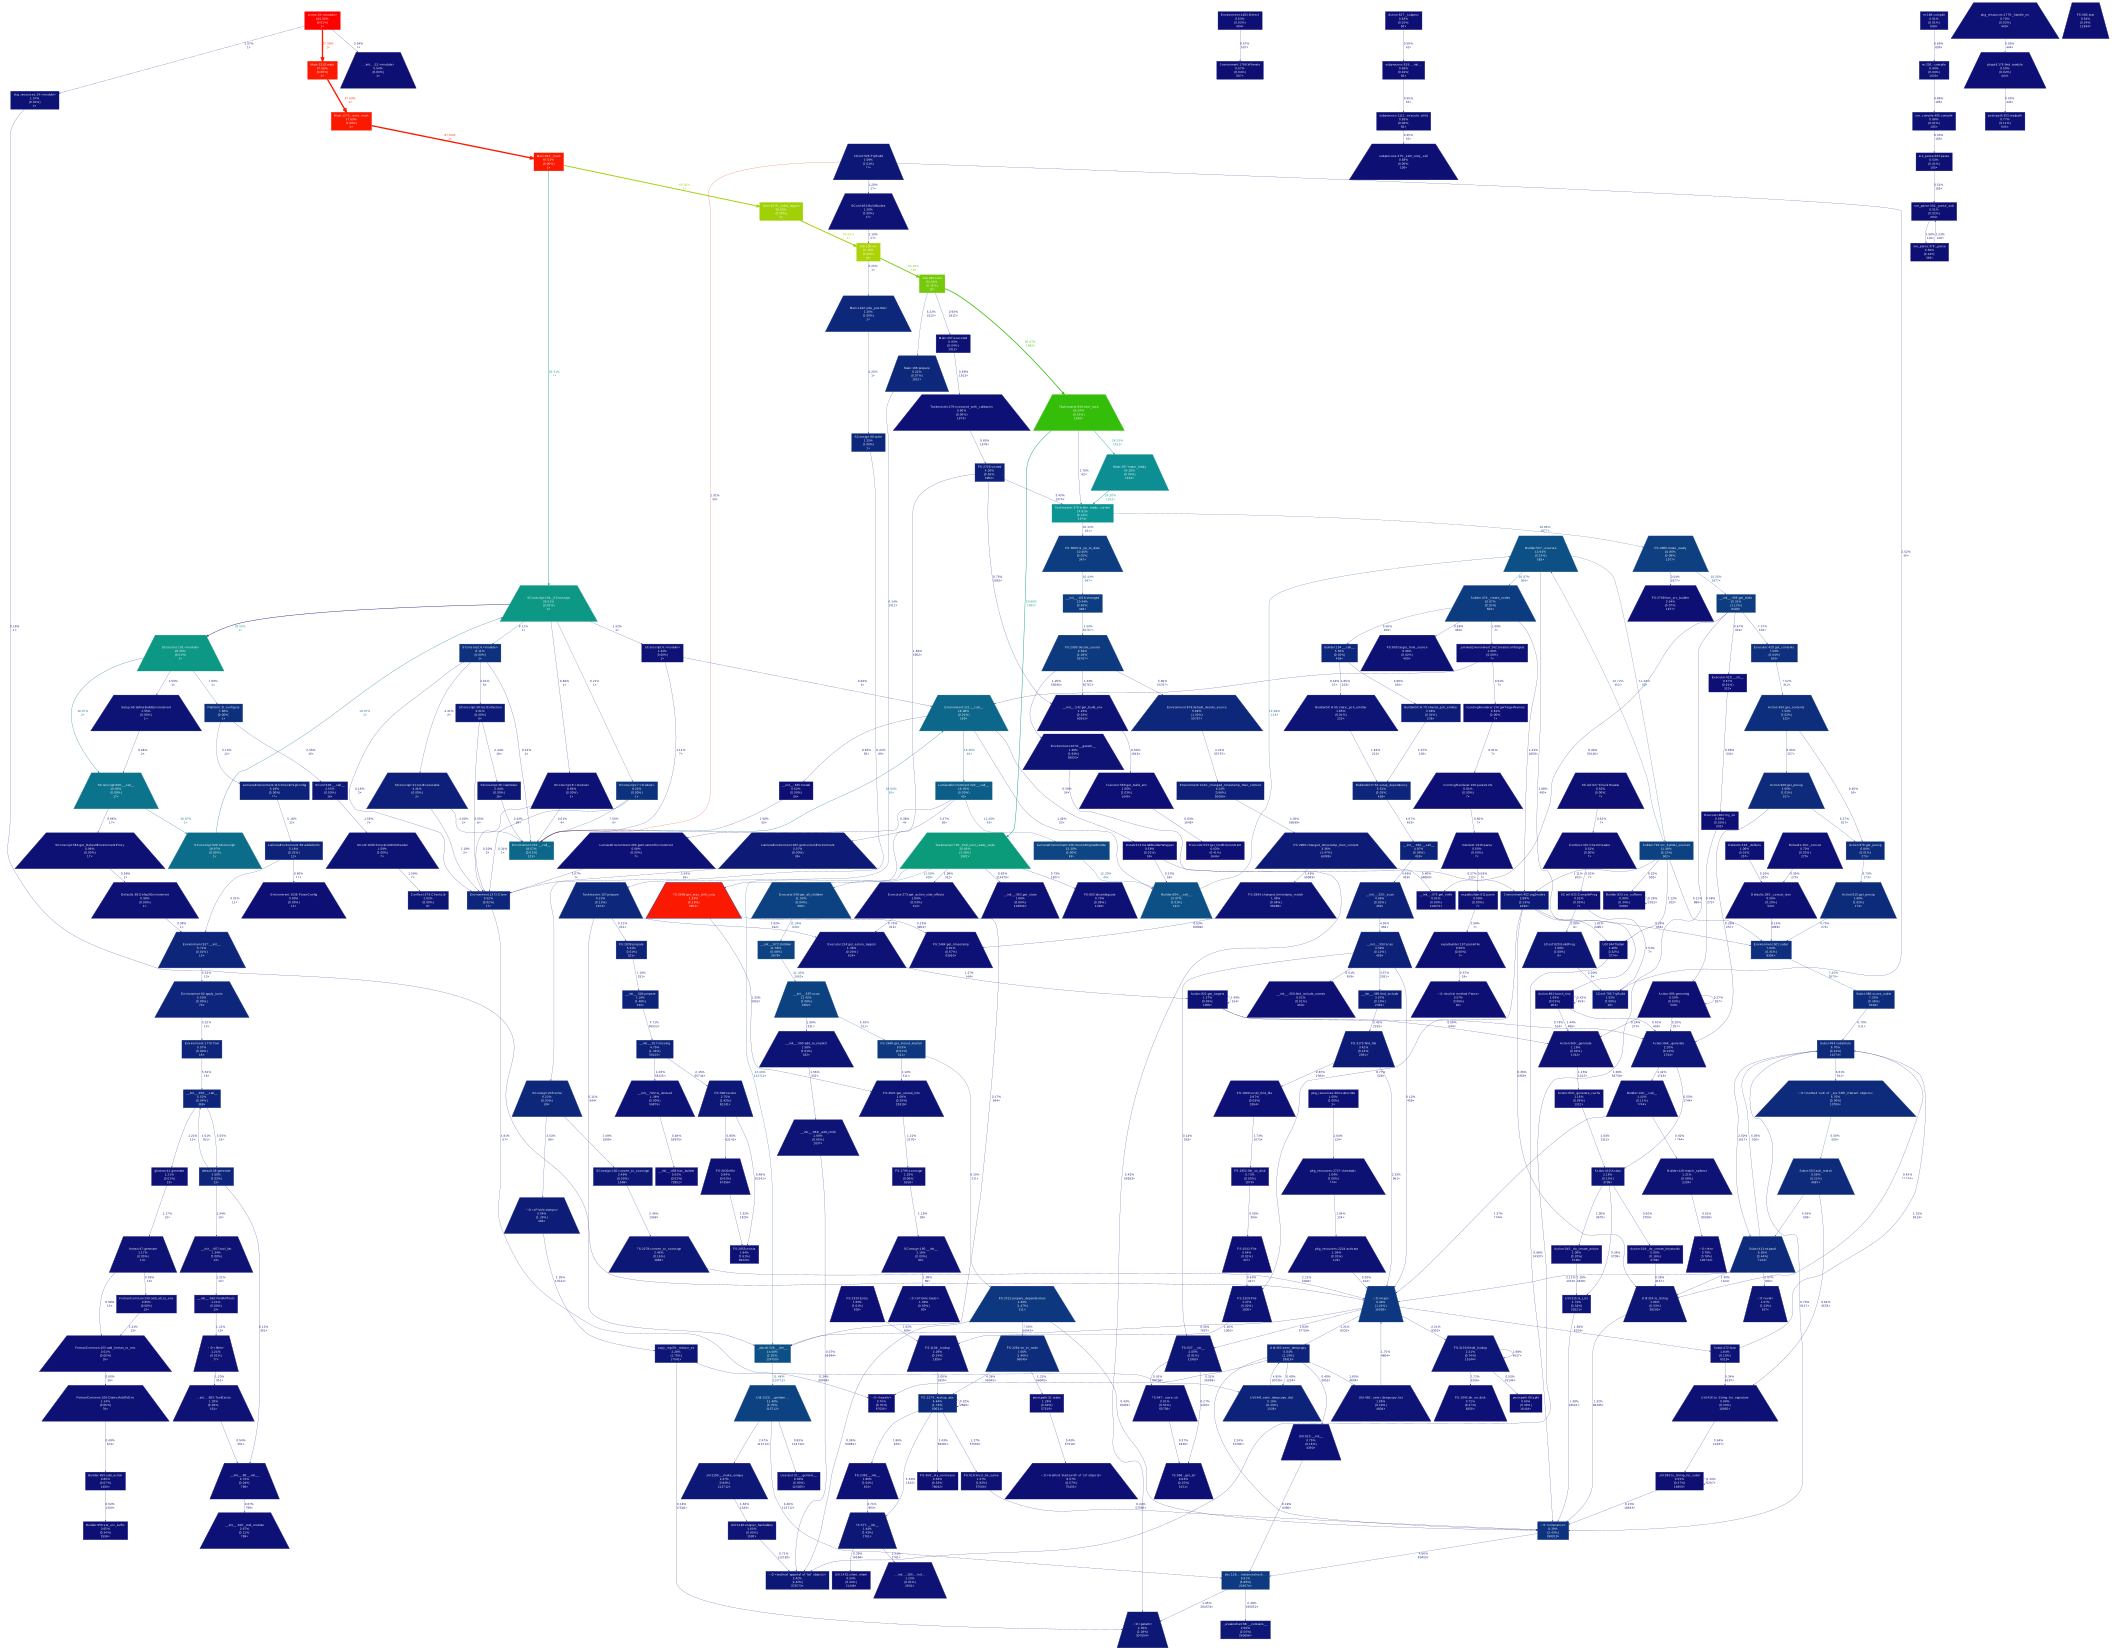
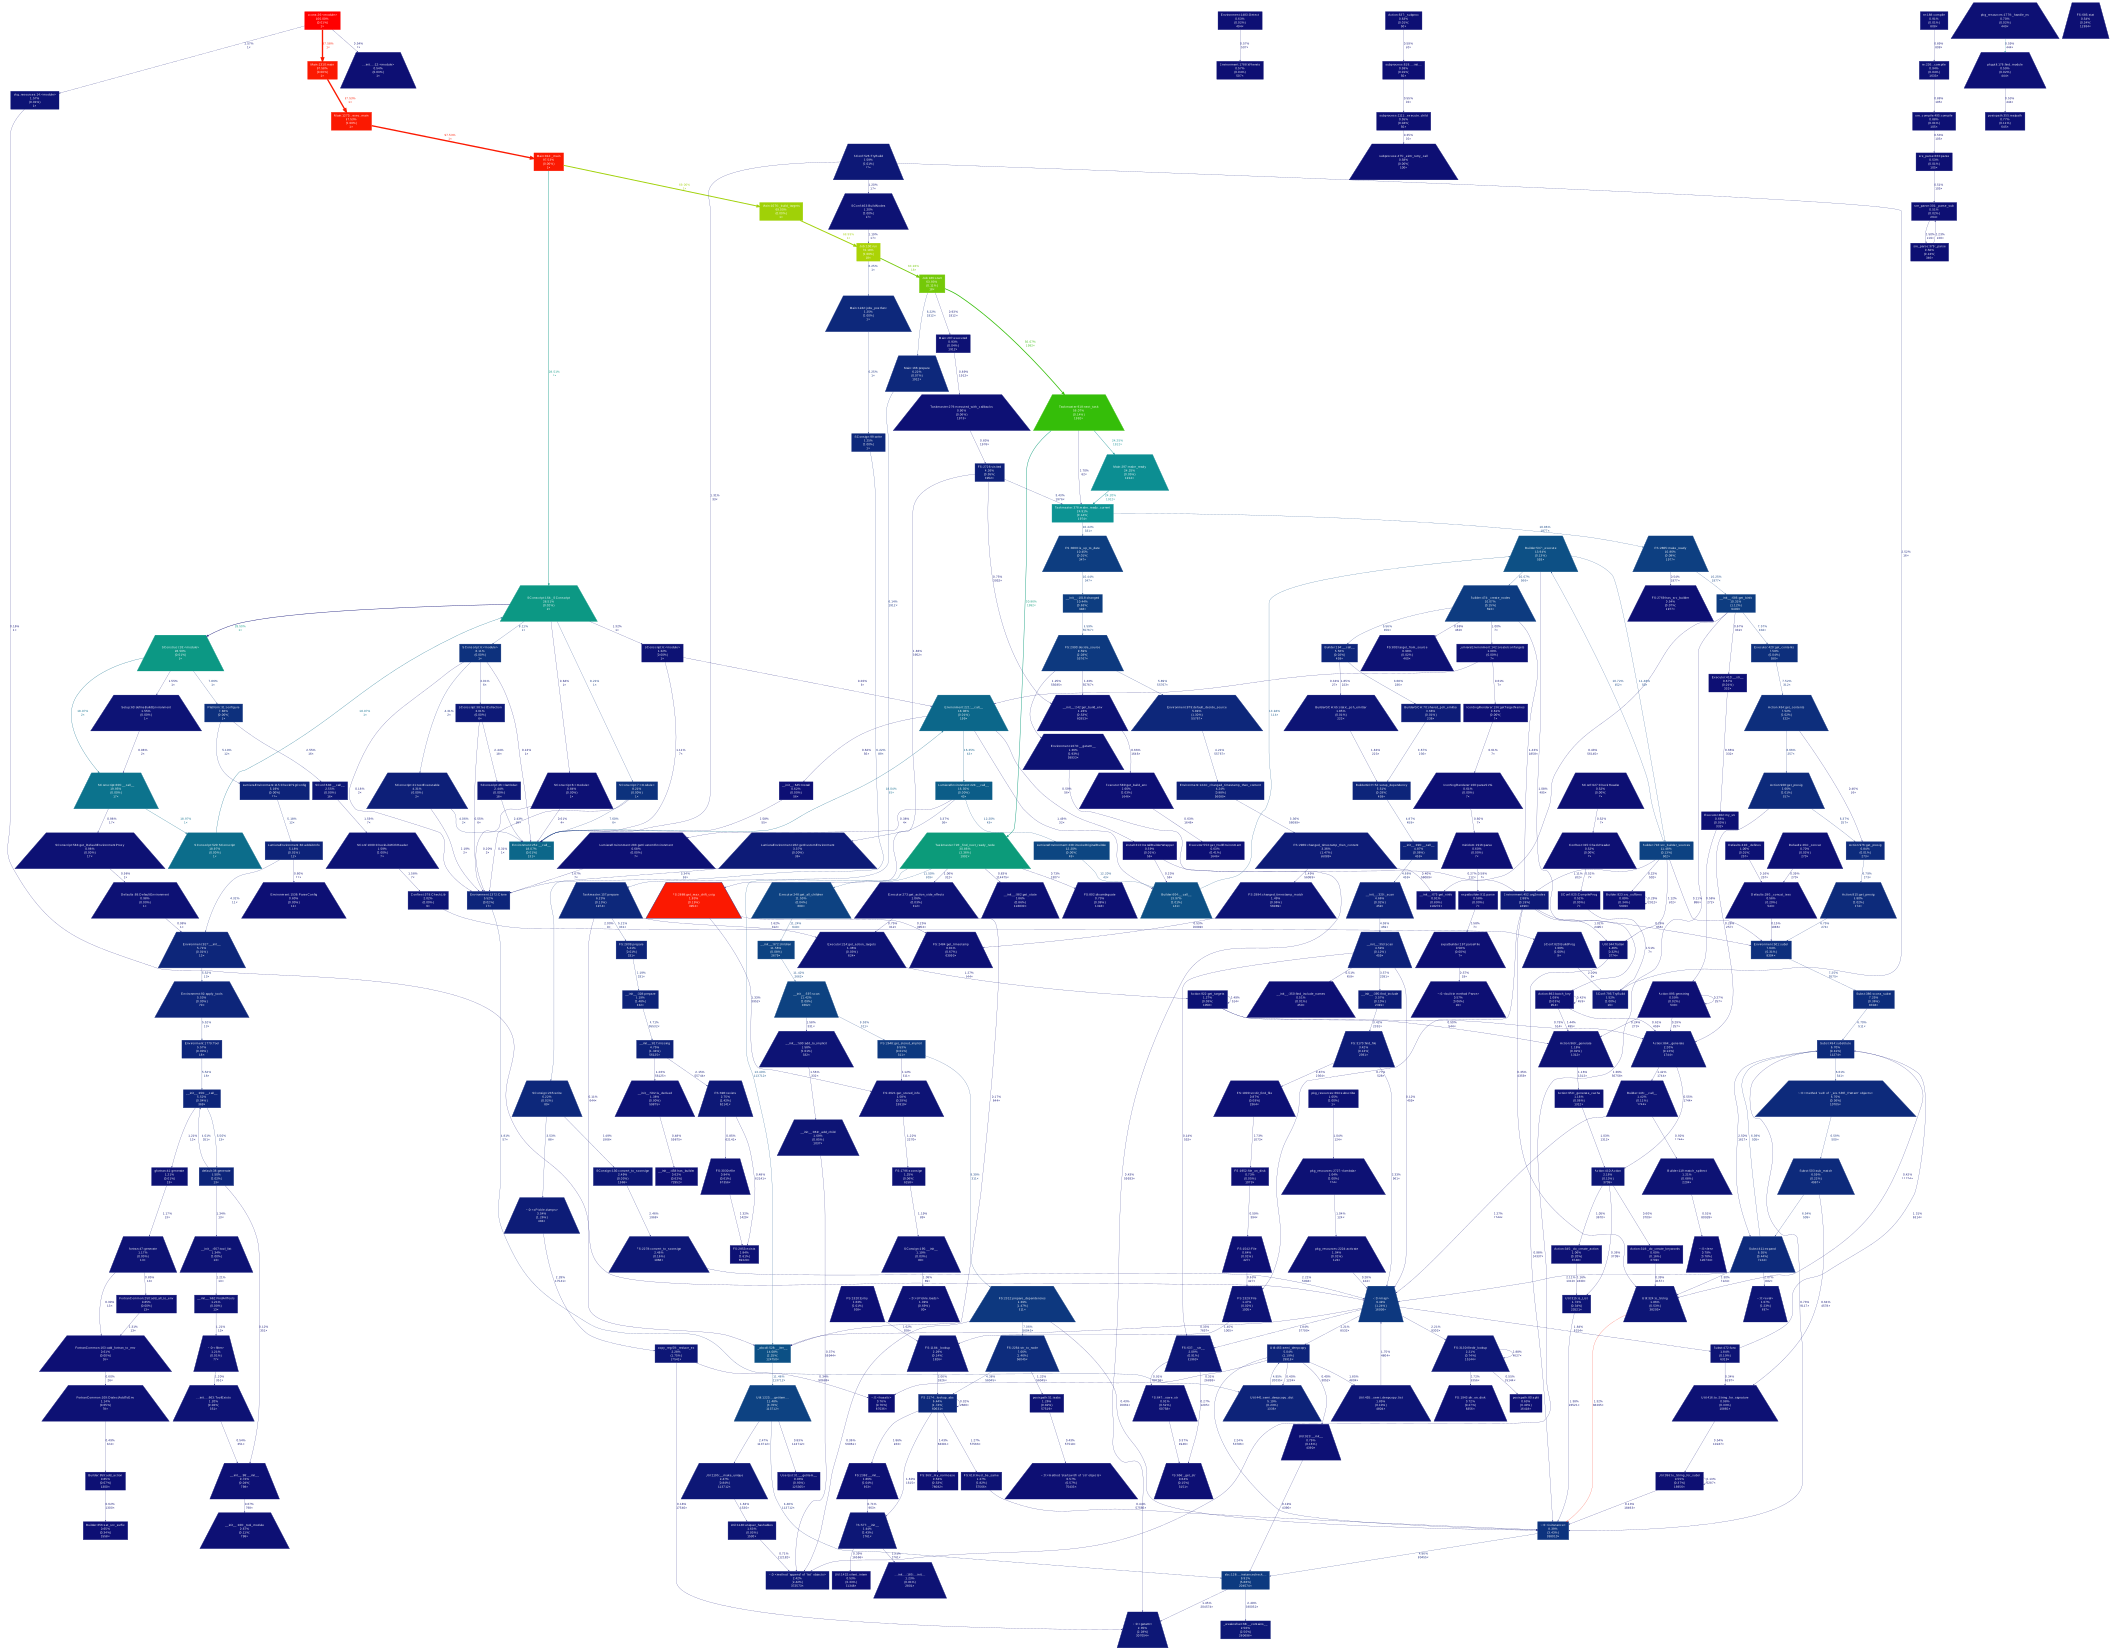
edge "SConf:526:TryBuild 2.59% (0.01%) 17×" -> "Environment:251:__call__ 18.07% (0.01%) 131×": color #fb1901 -> #0d1274
edge "SConf:825:CompileProg 0.52% (0.00%) 7×" -> "SConf:820:BuildProg 2.00% (0.00%) 9×": now "Conftest:579:CheckLib 2.02% (0.00%) 9×" -> "SConf:820:BuildProg 2.00% (0.00%) 9×"
edge "Util:324:is_String 1.86% (0.53%) 38295×" -> "~:0:<isinstance> 8.39% (3.43%) 338010×": color #0d1274 -> #fb1901
